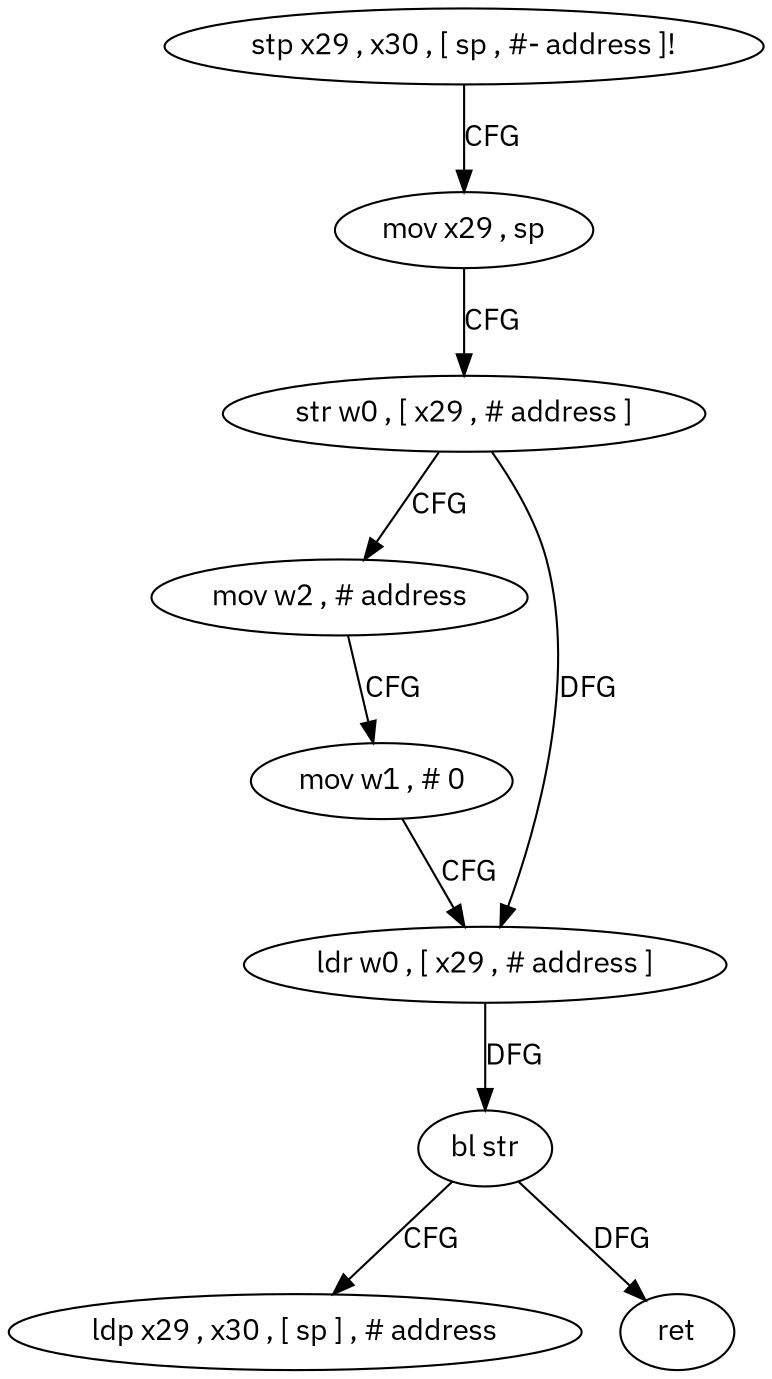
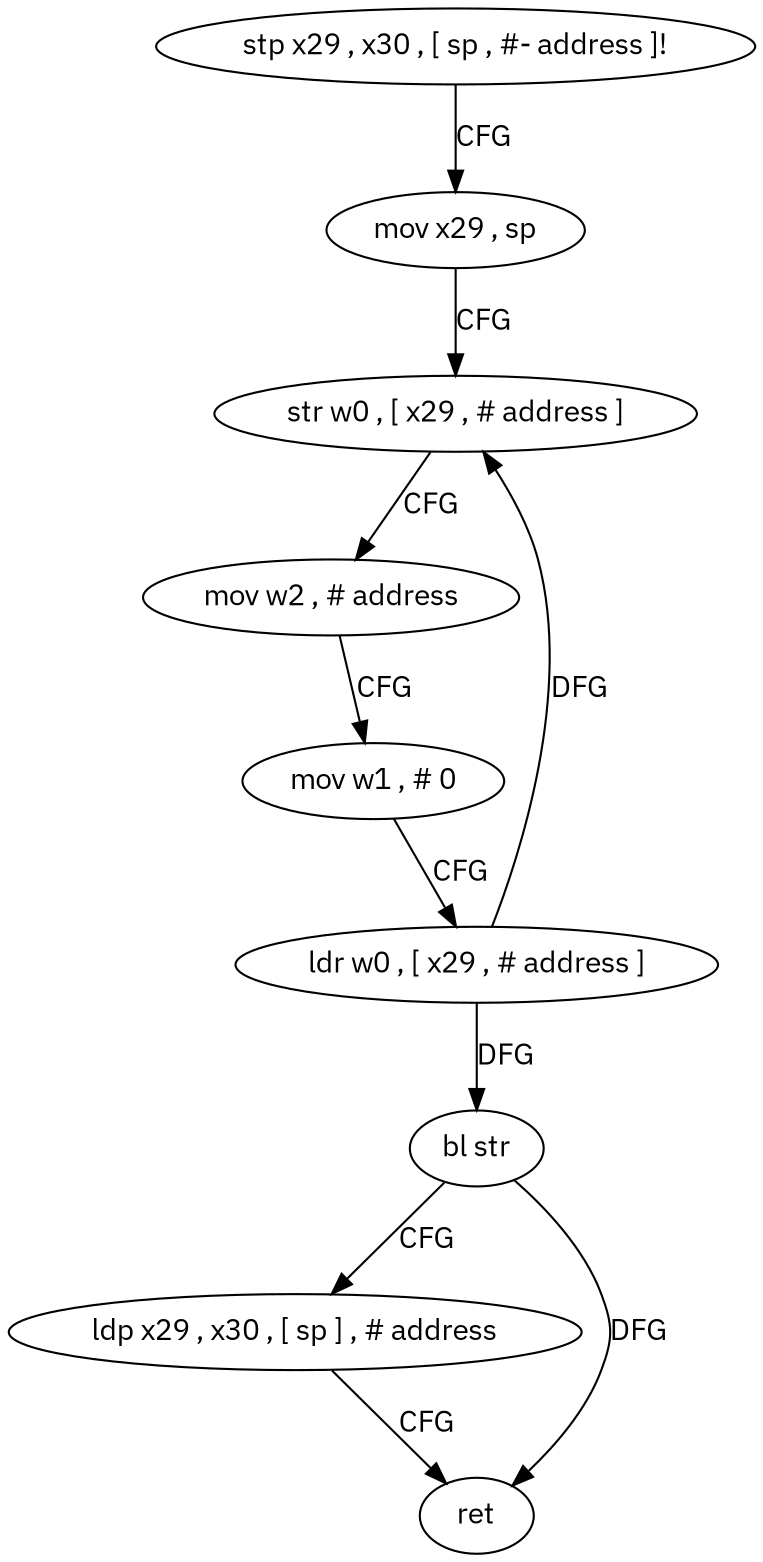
edge "str w0 , [ x29 , # address ]" -> "ldr w0 , [ x29 , # address ]": reversed
edge "ldp x29 , x30 , [ sp ] , # address" -> "ret": added, label "CFG"
